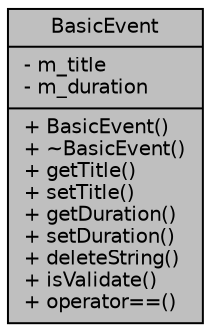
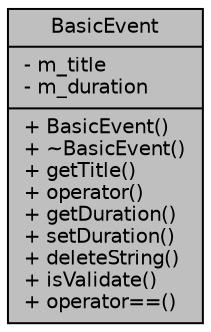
node "BasicEvent": text "+ setTitle()" -> "+ operator()"
